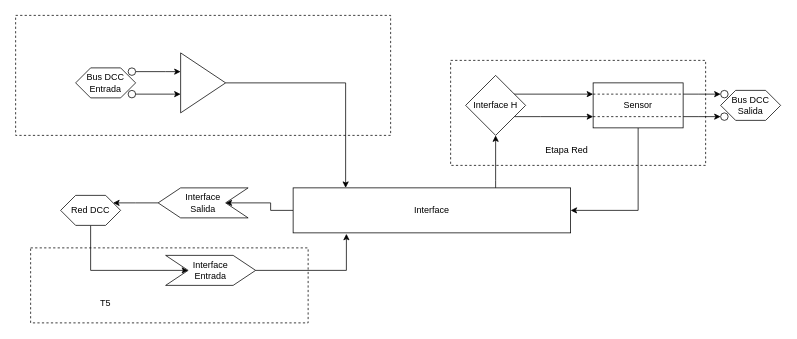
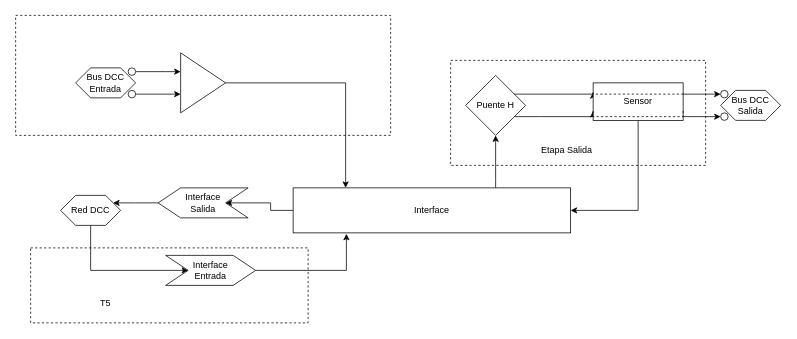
node "Interface H": label "Interface H" -> "Puente H"
node "Sensor": size 90x45 -> 90x38
node "Etapa Red": label "Etapa Red" -> "Etapa Salida"
